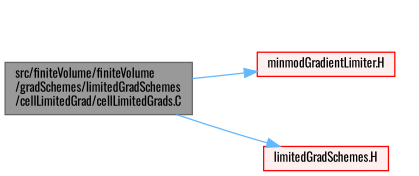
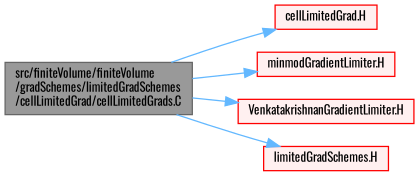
node "cellLimitedGrad.H": added
node "VenkatakrishnanGradientLimiter.H": added
